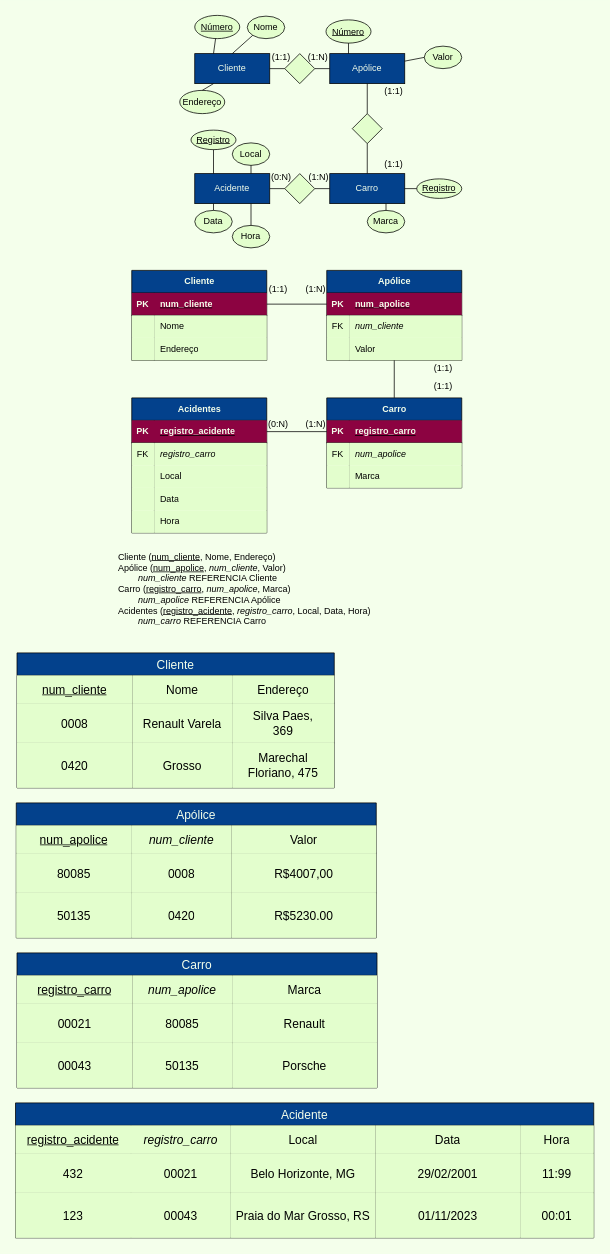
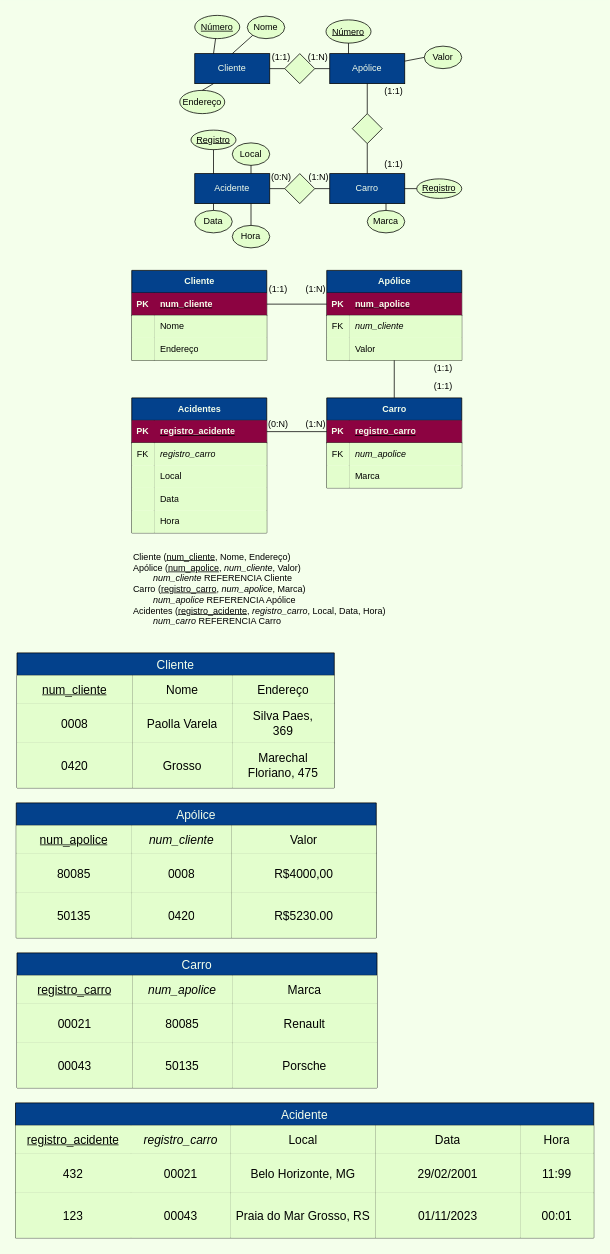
node "Cliente (num_cliente, Nome, Endereço) Apólice (num_apolice, num_cliente, Valor) num_cliente REFERENCIA Cliente Carro (registro_carro, num_apolice, Marca) num_apolice REFERENCIA Apólice Acidentes (registro_acidente, registro_carro, Local, Data, Hora) num_carro REFERENCIA Carro": moved (252, 589) -> (267, 589)
node "Renault Varela": label "Renault Varela" -> "Paolla Varela"
node "R$4007,00": label "R$4007,00" -> "R$4000,00"
